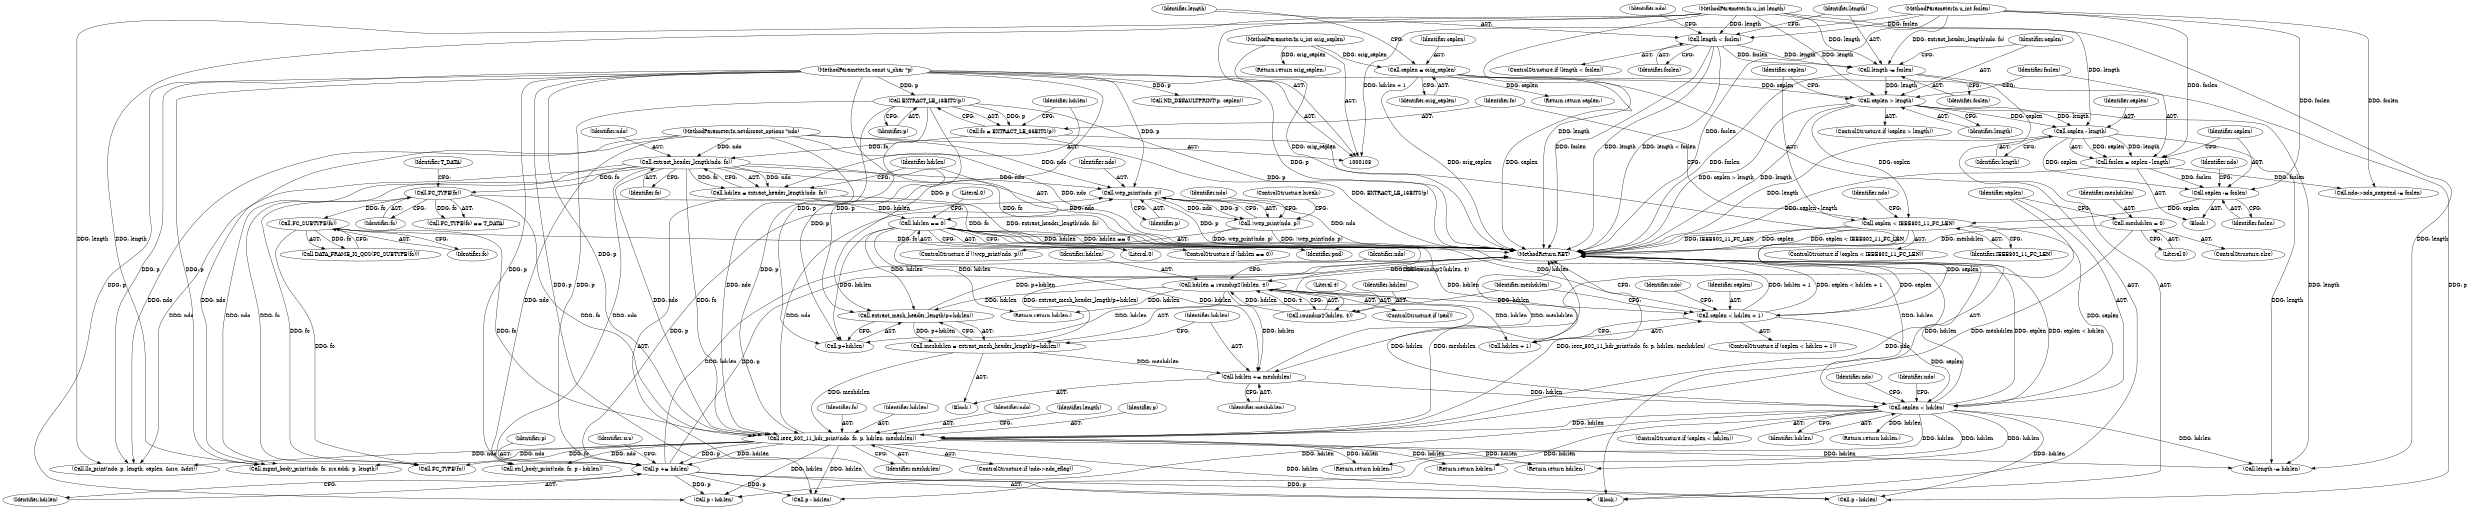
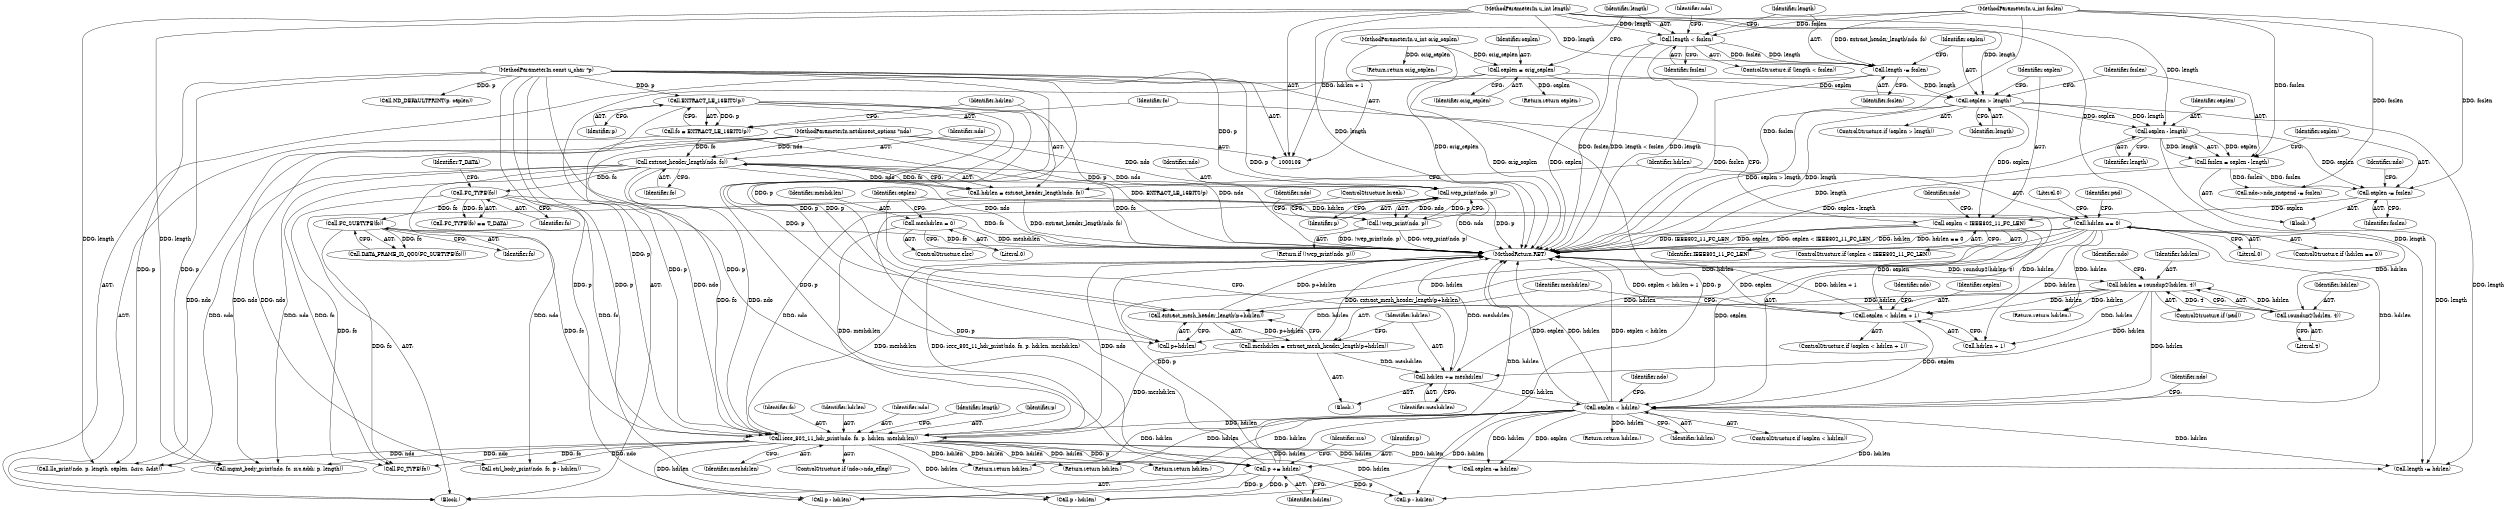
node "(Call,fc = EXTRACT_LE_66BITS(p))": label "(Call,fc = EXTRACT_LE_66BITS(p))" -> "(Call,fc = EXTRACT_LE_16BITS(p))"
edge "(Call,hdrlen == 0)" -> "(Identifier,pad)": reversed
node "(ControlStructure,if (!wep_print(ndo, p)))": label "(ControlStructure,if (!wep_print(ndo, p)))" -> "(Return,if (!wep_print(ndo, p)))"
edge "(Call,roundup2(hdrlen, 4))" -> "(Literal,4)": added, label "CFG:"
node "(Call,caplen -= hdrlen)": added
